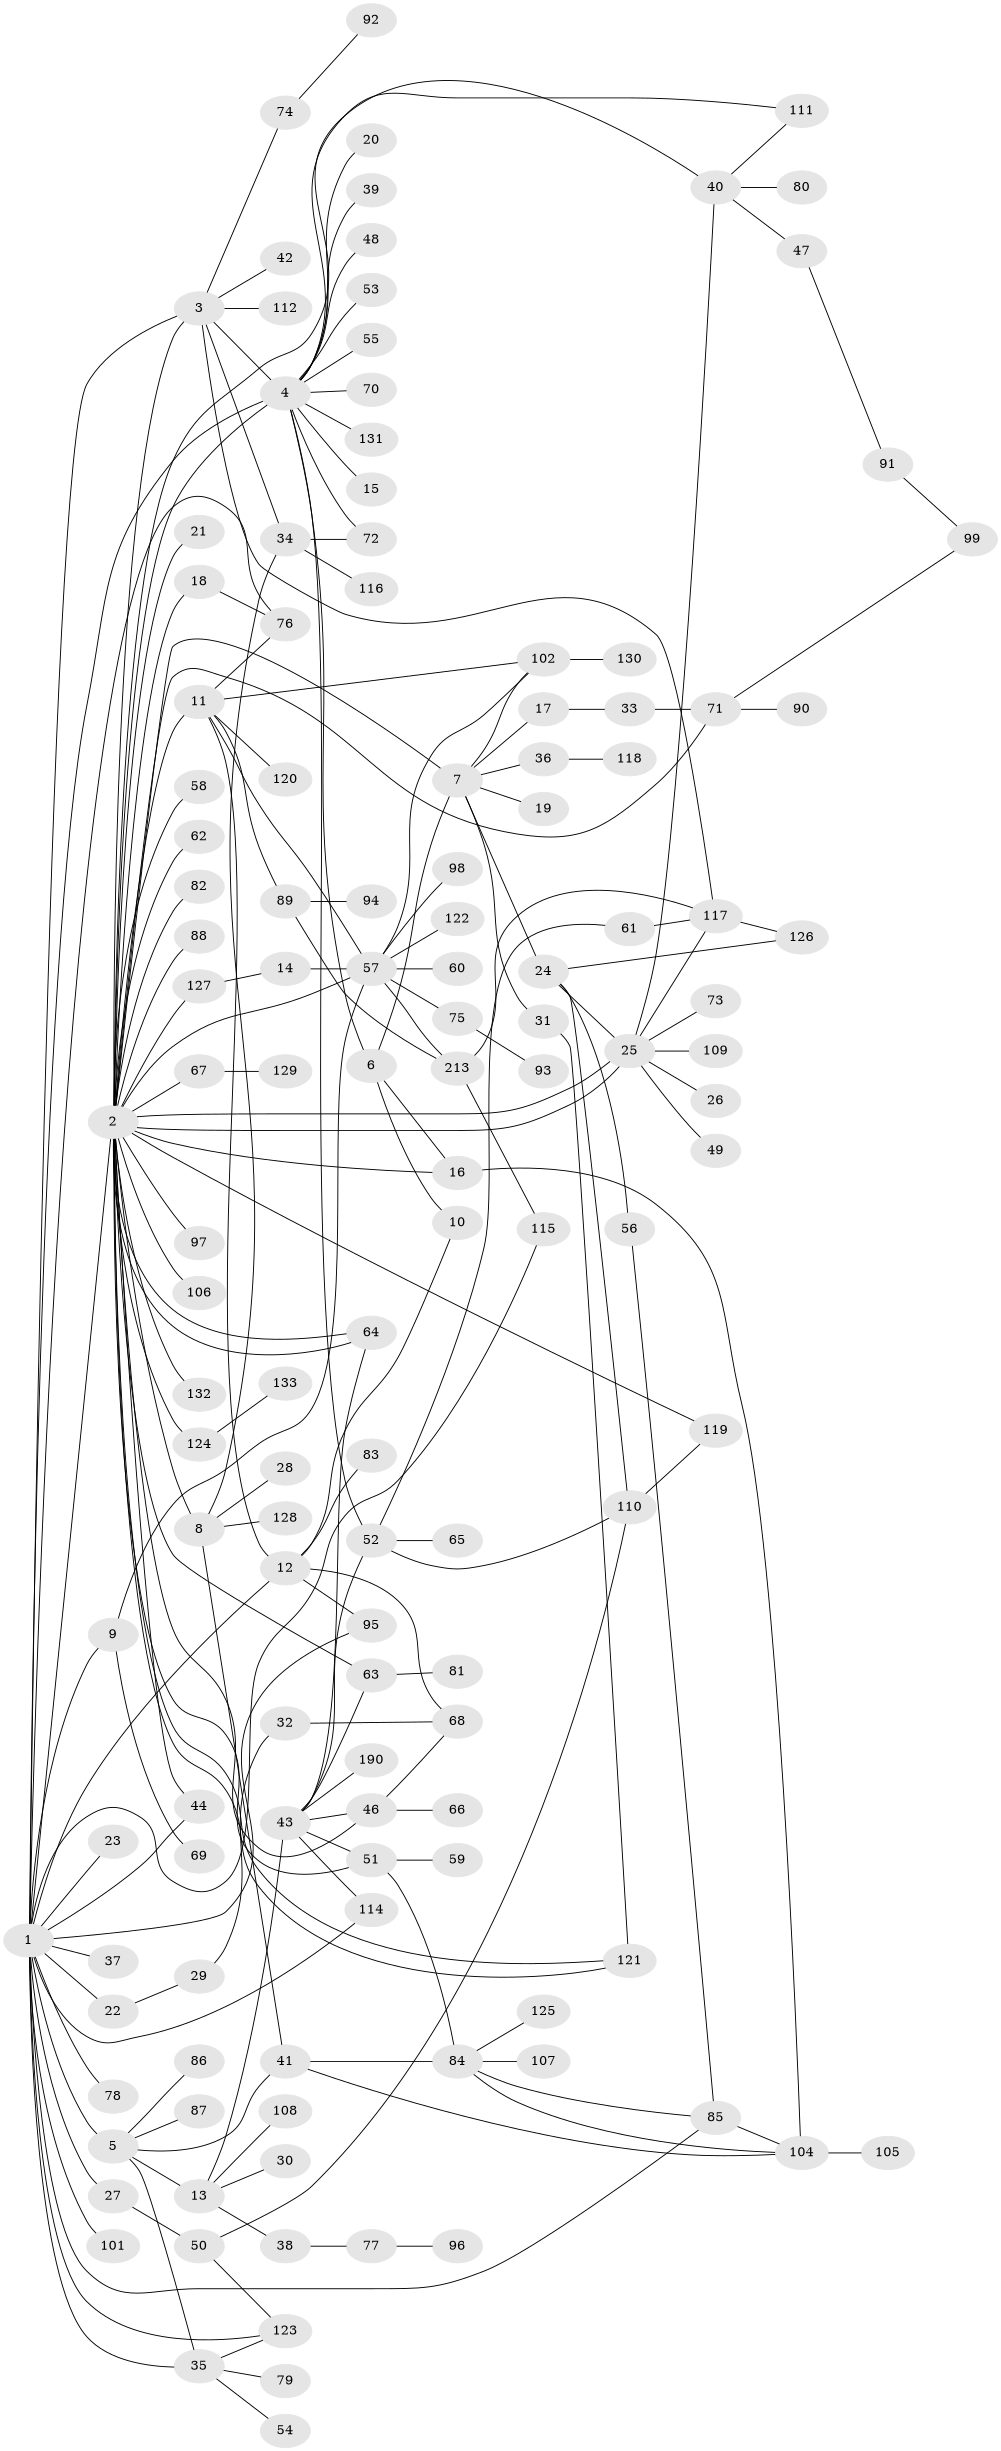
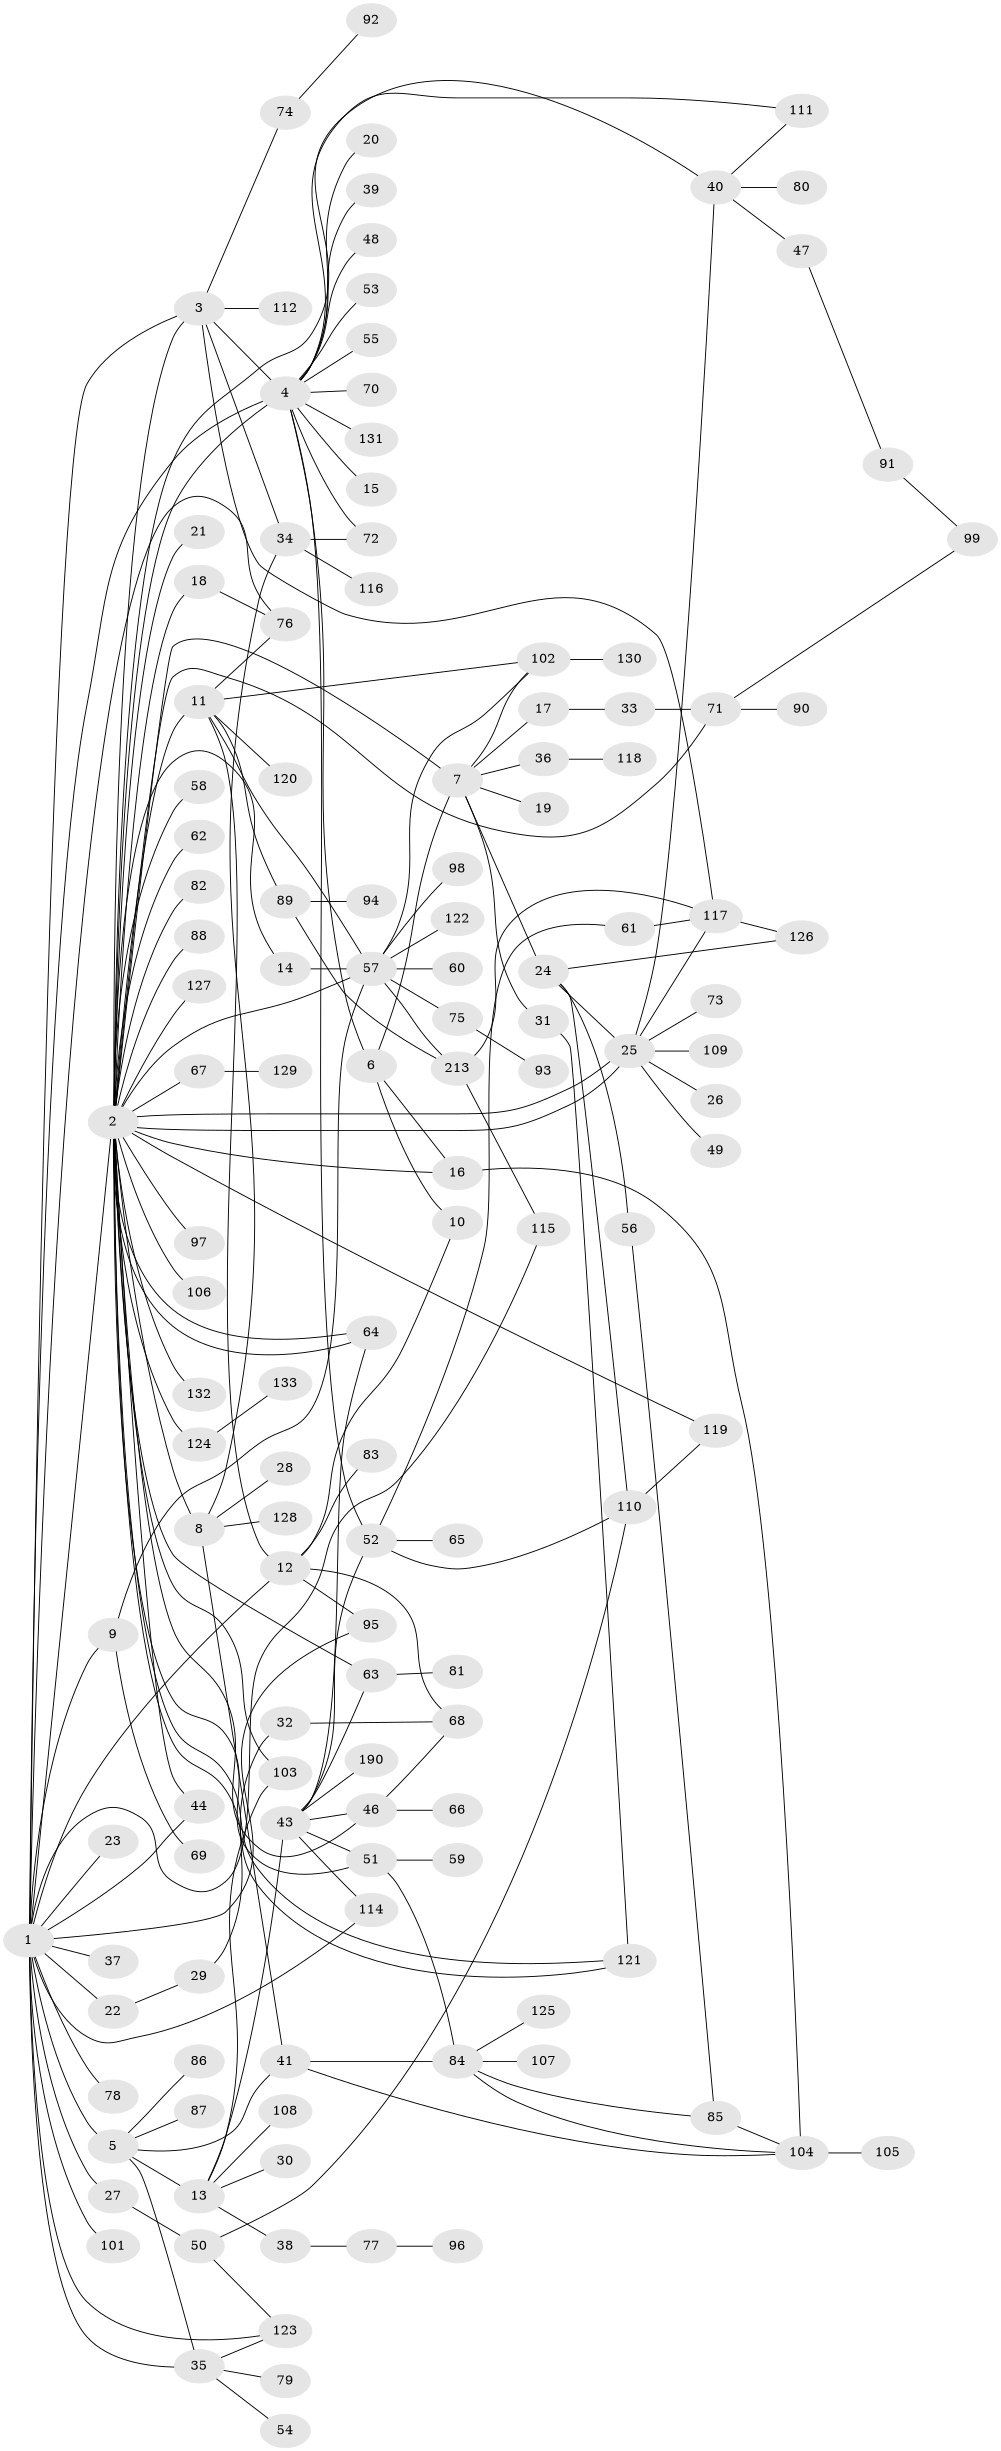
node "42": removed
edge "14" -- "127": now "14" -- "2"
node "103": added
edge "1" -- "85": removed
